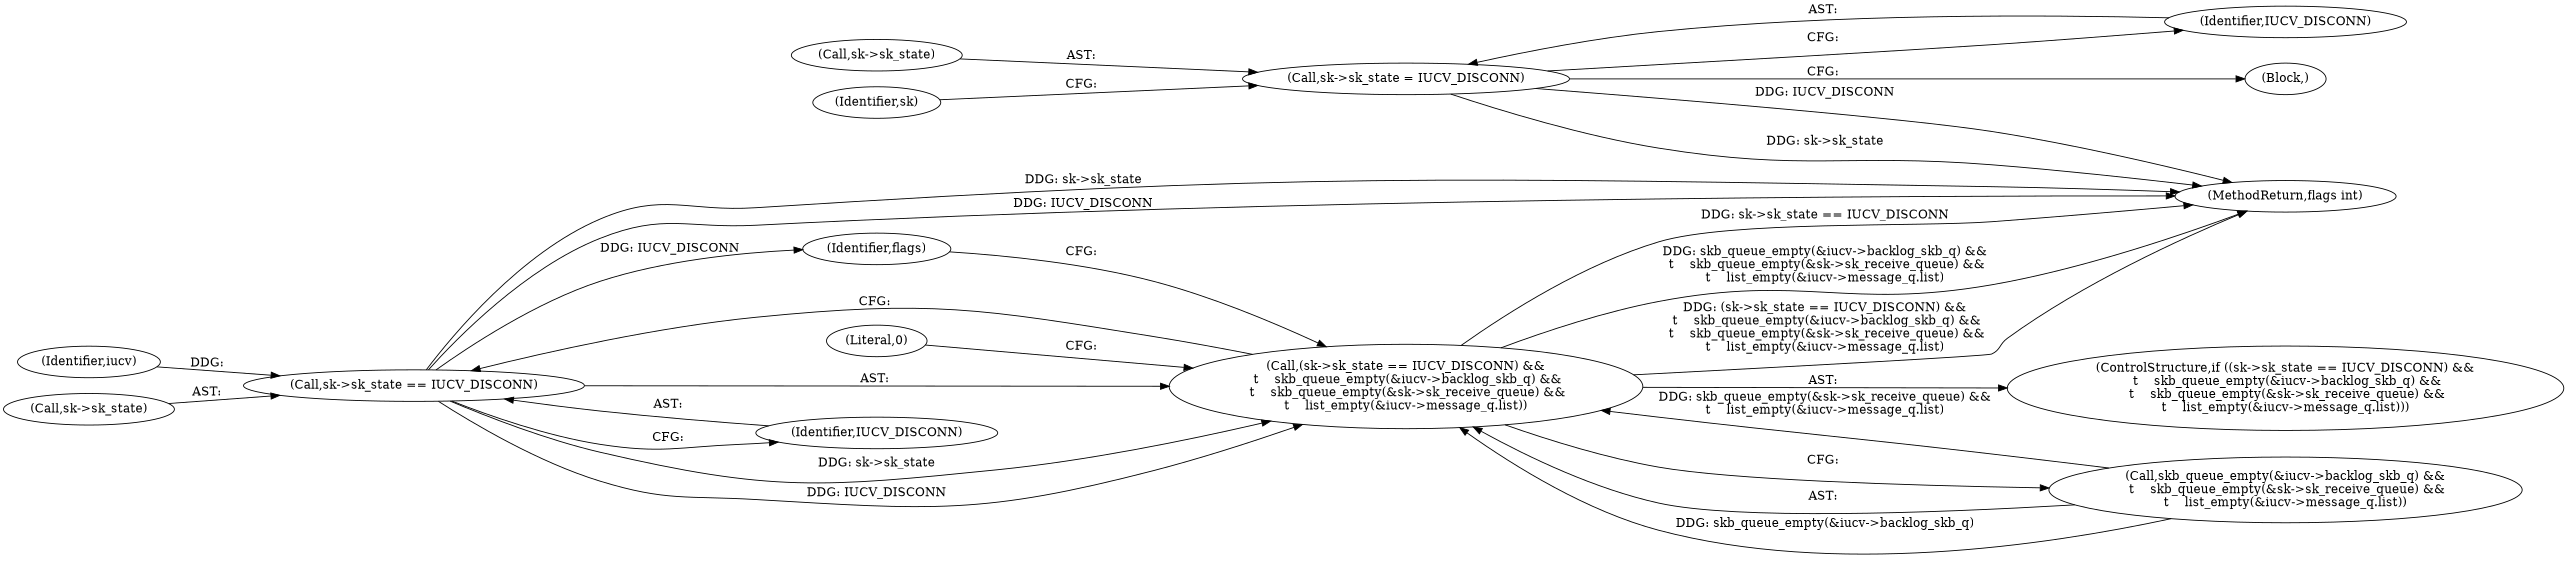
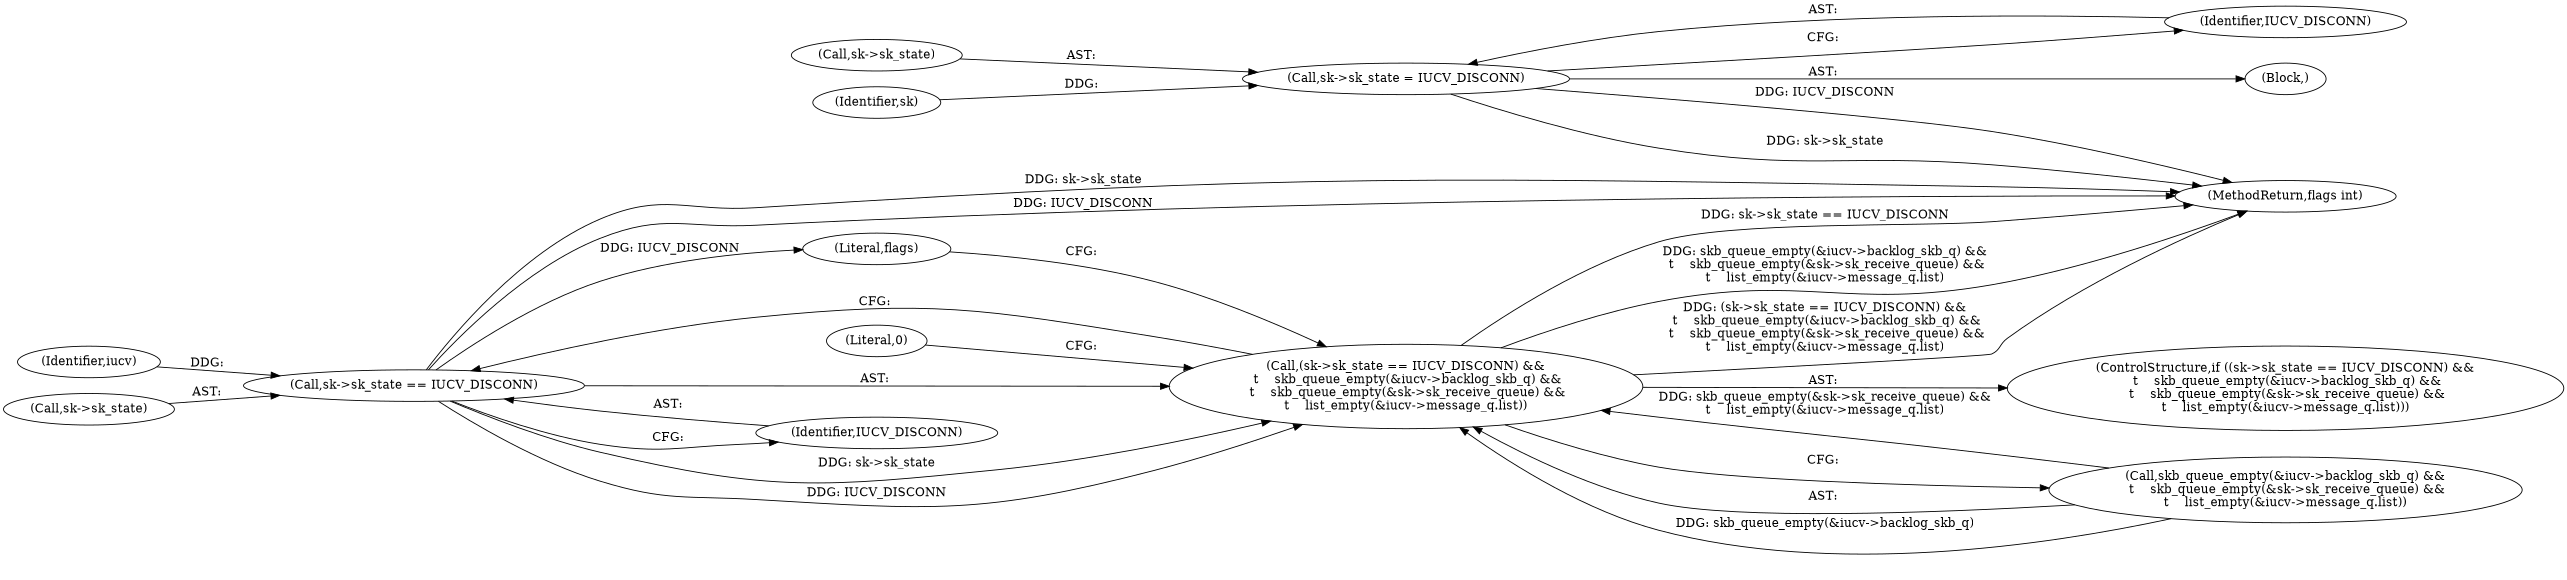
edge "(Call,sk->sk_state = IUCV_DISCONN)" -> "(Block,)": label "CFG: " -> "AST: "
edge "(Identifier,sk)" -> "(Call,sk->sk_state = IUCV_DISCONN)": label "CFG: " -> "DDG: "
node "(Identifier,flags)": label "(Identifier,flags)" -> "(Literal,flags)"
